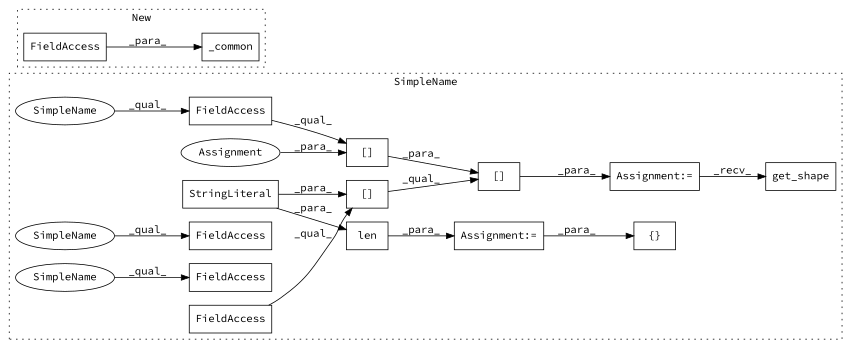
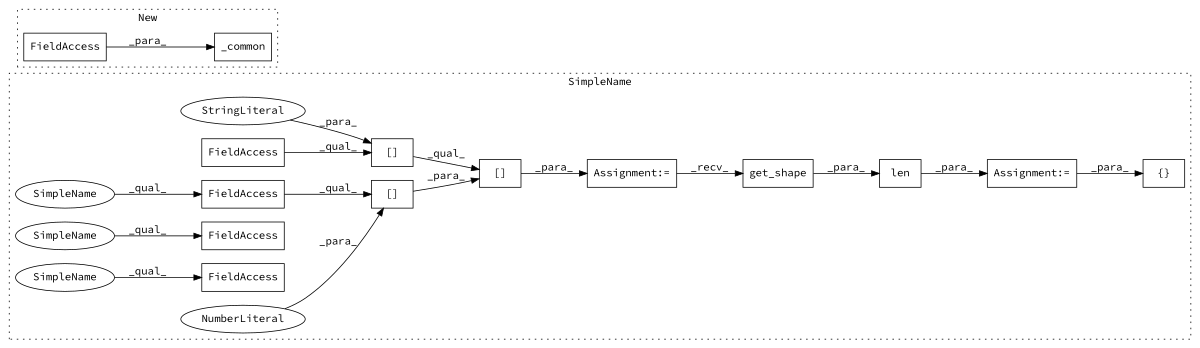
node "Assignment": label "Assignment" -> "NumberLiteral"
node "StringLiteral": shape box -> ellipse
edge "StringLiteral" -> "len": now "get_shape" -> "len"
